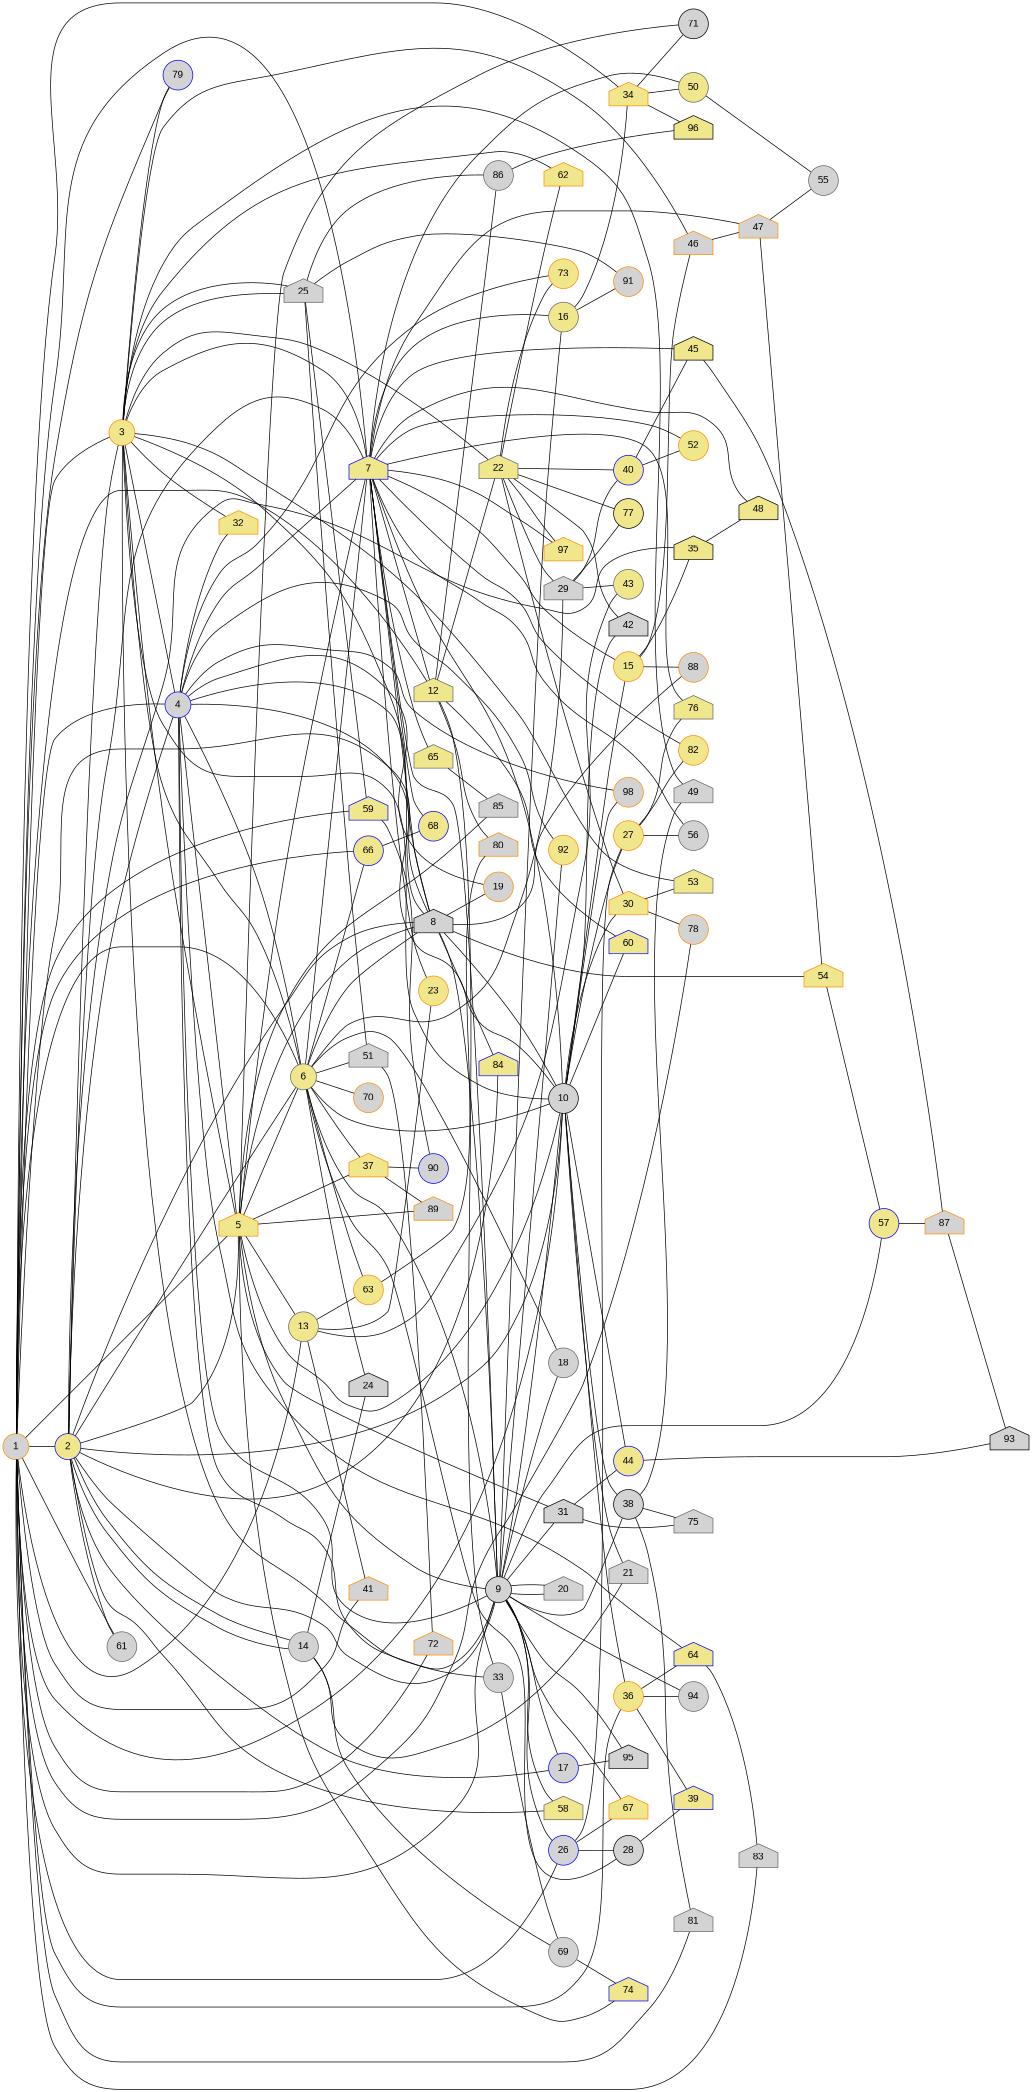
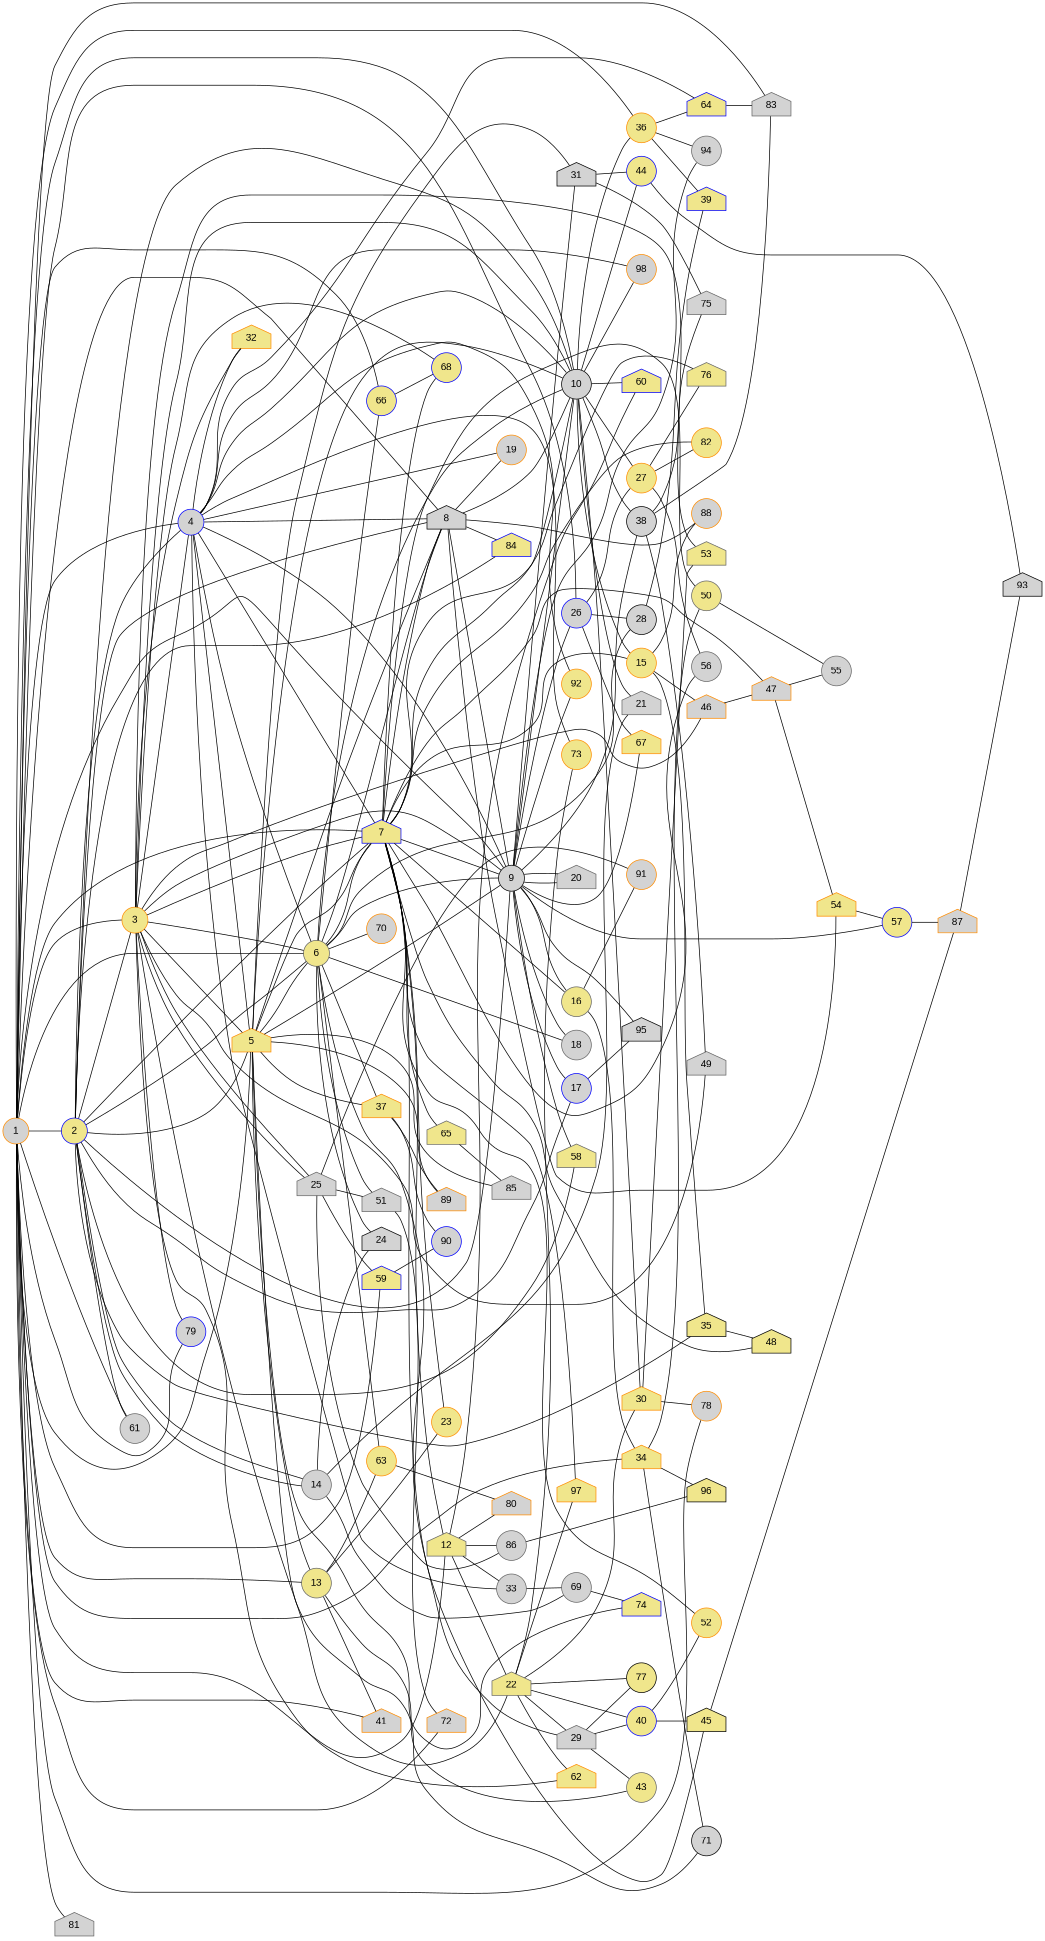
edge "3" -- "8": now "3" -- "68"
node "42": removed
edge "38" -- "81": now "38" -- "83"
